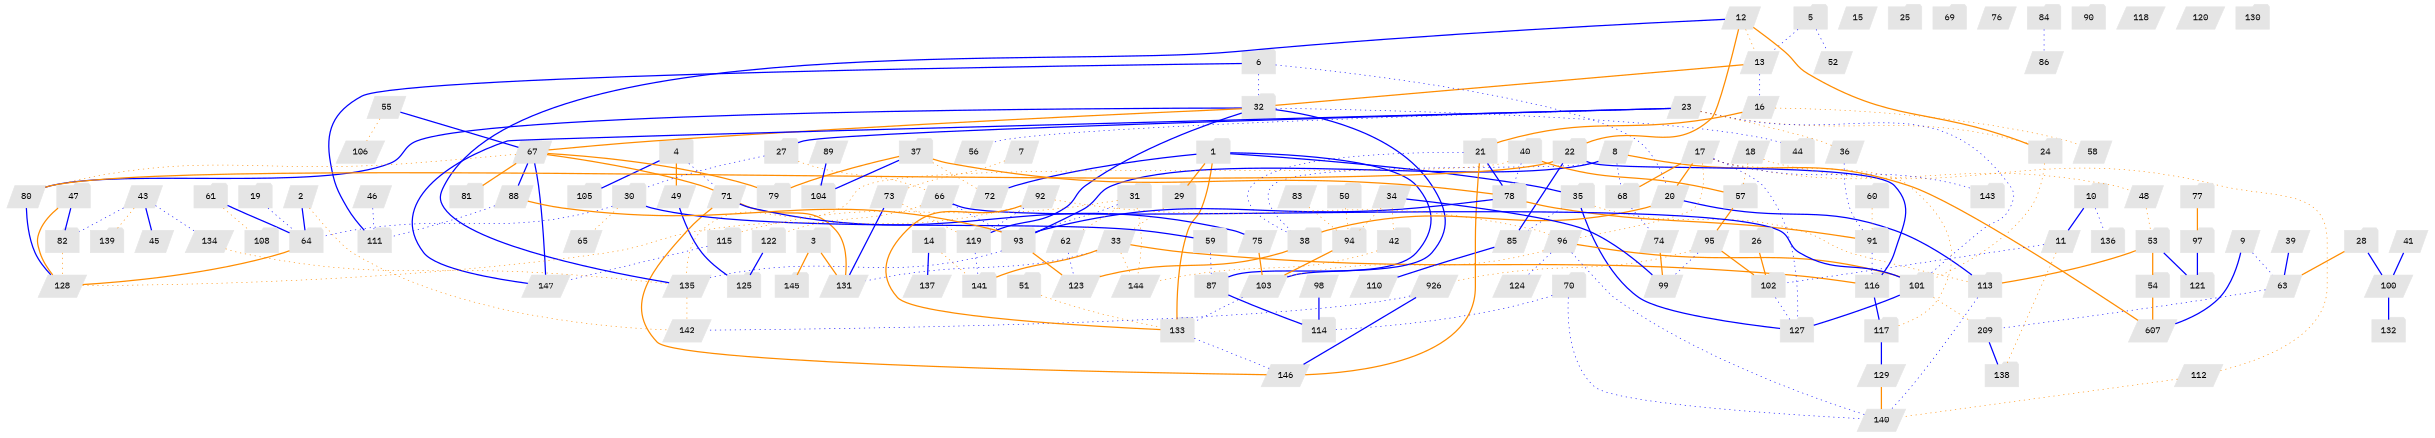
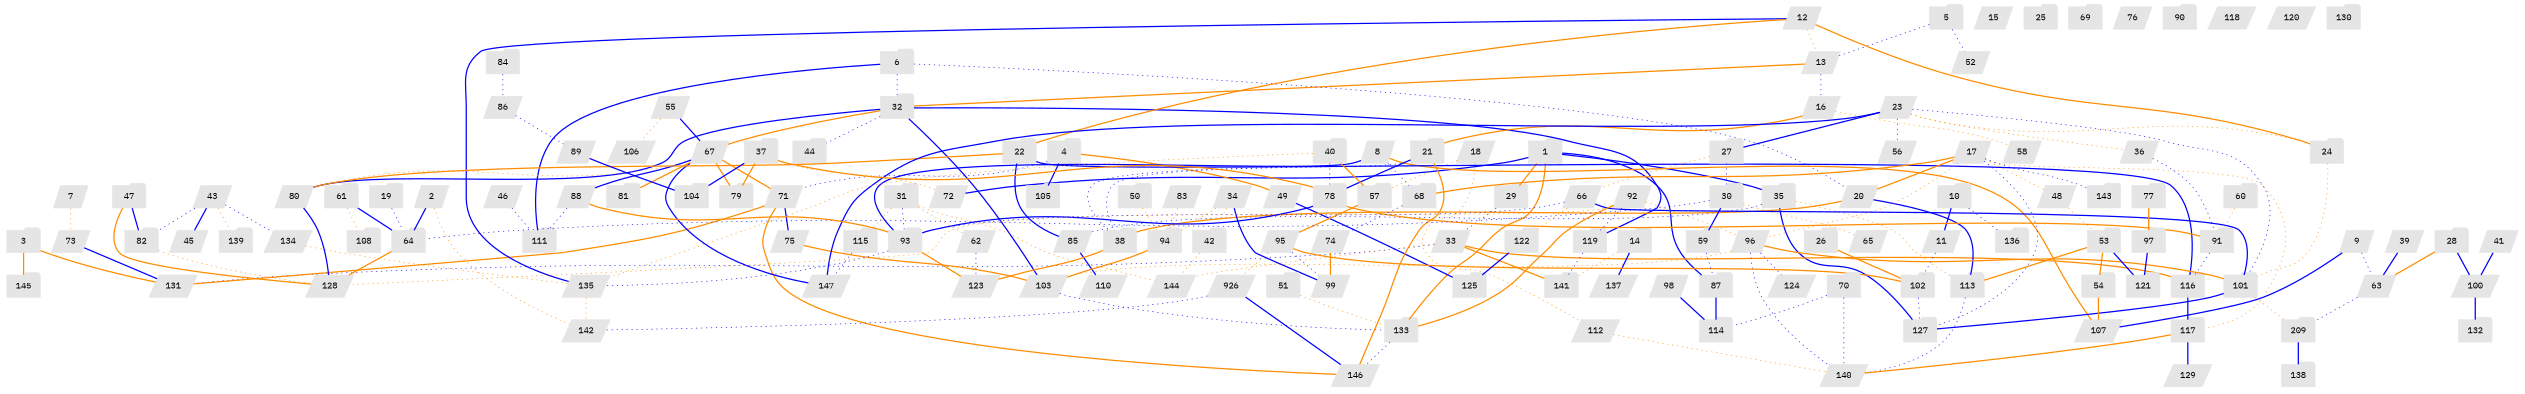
edge "86" -- "89": added
edge "73" -- "119": removed
edge "29" -- "33": color darkorange -> blue
edge "11" -- "138": removed
node "607": label "607" -> "107"
edge "129" -- "140": now "117" -- "140"
